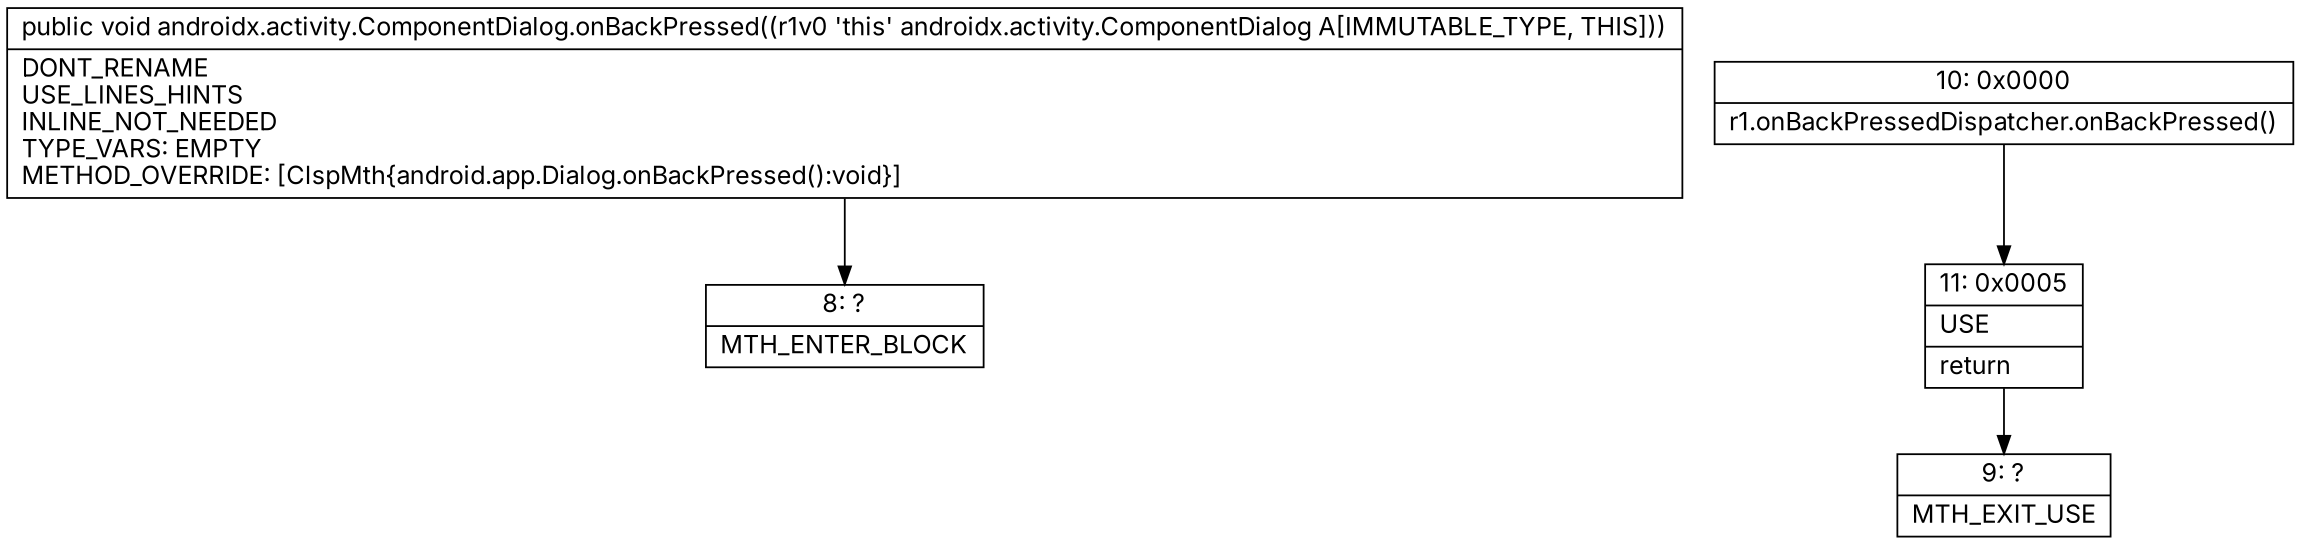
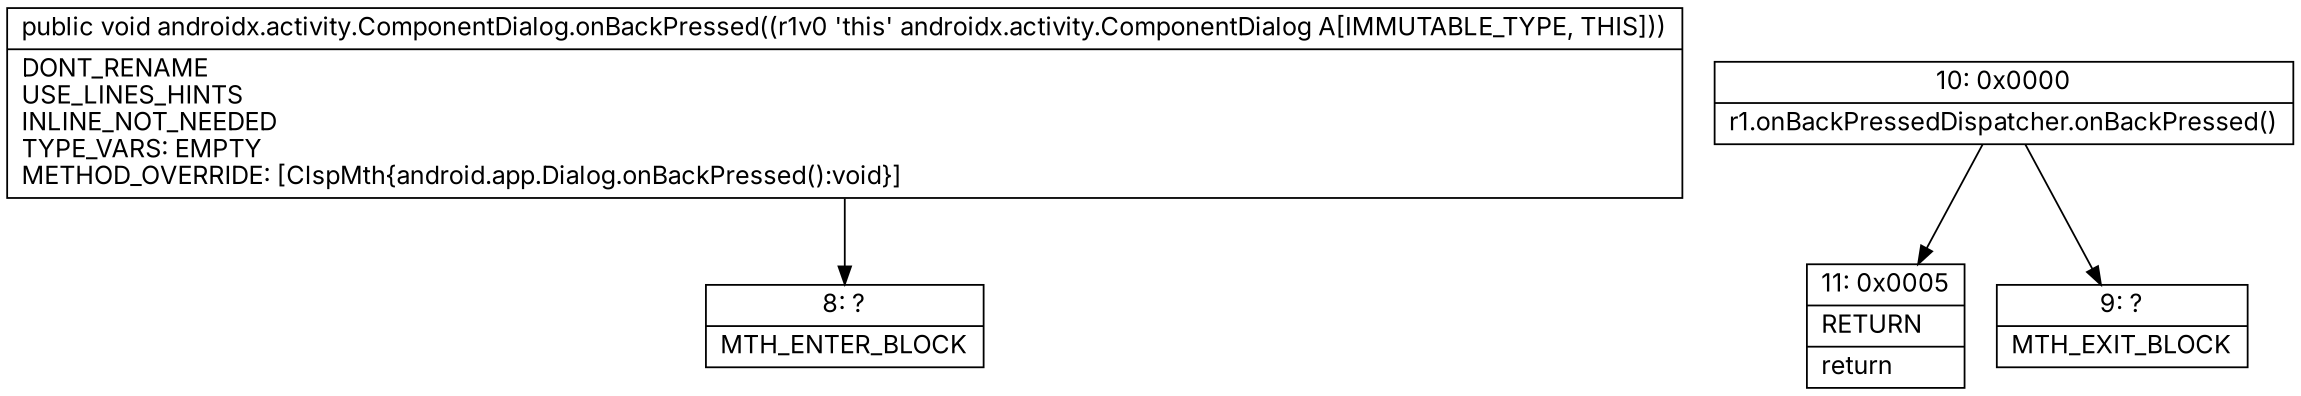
node "11: 0x0005": text "USE" -> "RETURN"
edge "11: 0x0005" -> "9: ?": now "10: 0x0000" -> "9: ?"
node "9: ?": text "MTH_EXIT_USE" -> "MTH_EXIT_BLOCK"
